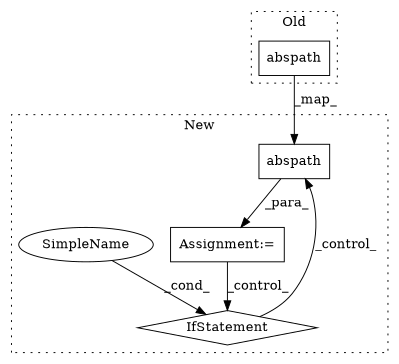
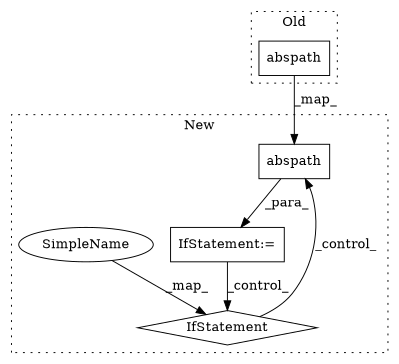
node "Assignment:=": label "Assignment:=" -> "IfStatement:="
edge "SimpleName" -> "IfStatement": label "_cond_" -> "_map_"
